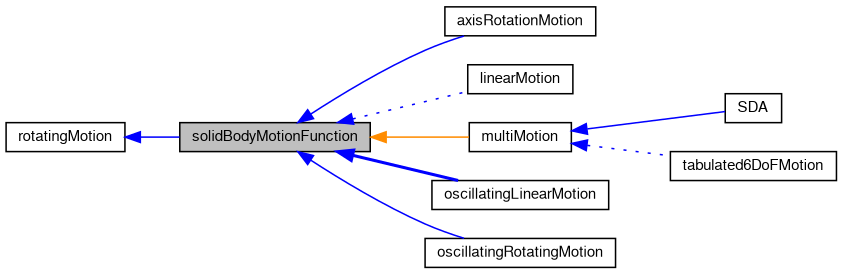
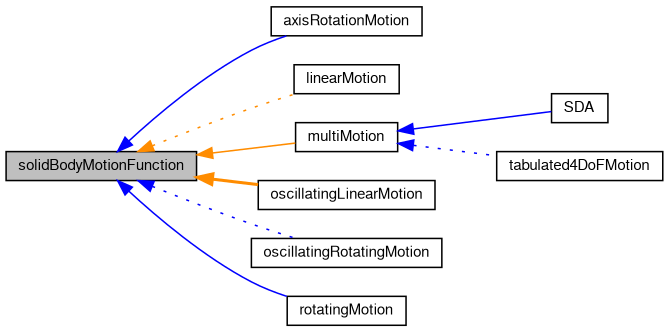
edge "linearMotion" -> "solidBodyMotionFunction": color blue -> darkorange
edge "solidBodyMotionFunction" -> "rotatingMotion": reversed
node "tabulated6DoFMotion": label "tabulated6DoFMotion" -> "tabulated4DoFMotion"
edge "oscillatingLinearMotion" -> "solidBodyMotionFunction": color blue -> darkorange
edge "oscillatingRotatingMotion" -> "solidBodyMotionFunction": style solid -> dotted
